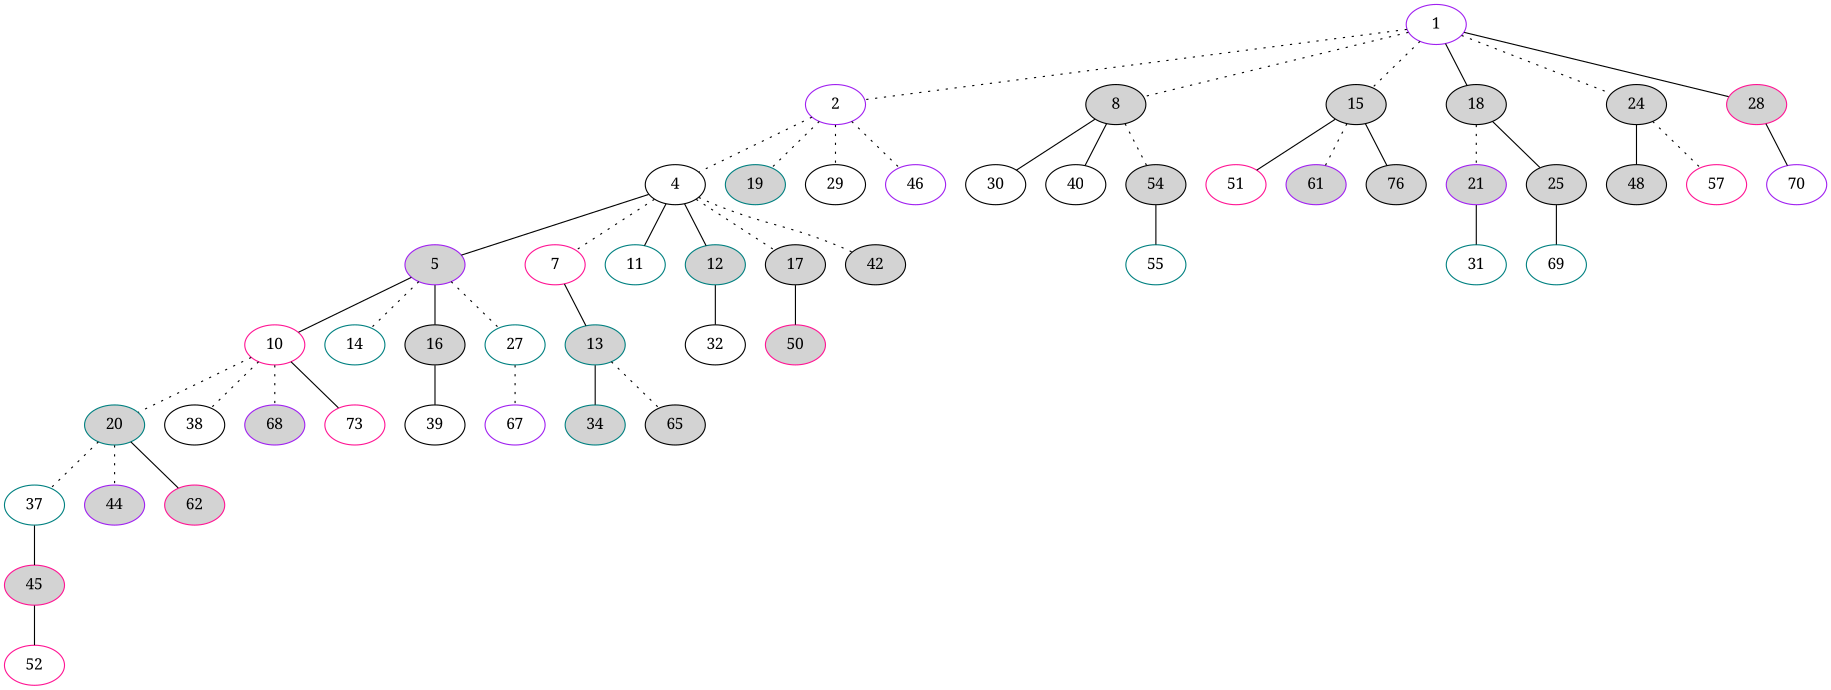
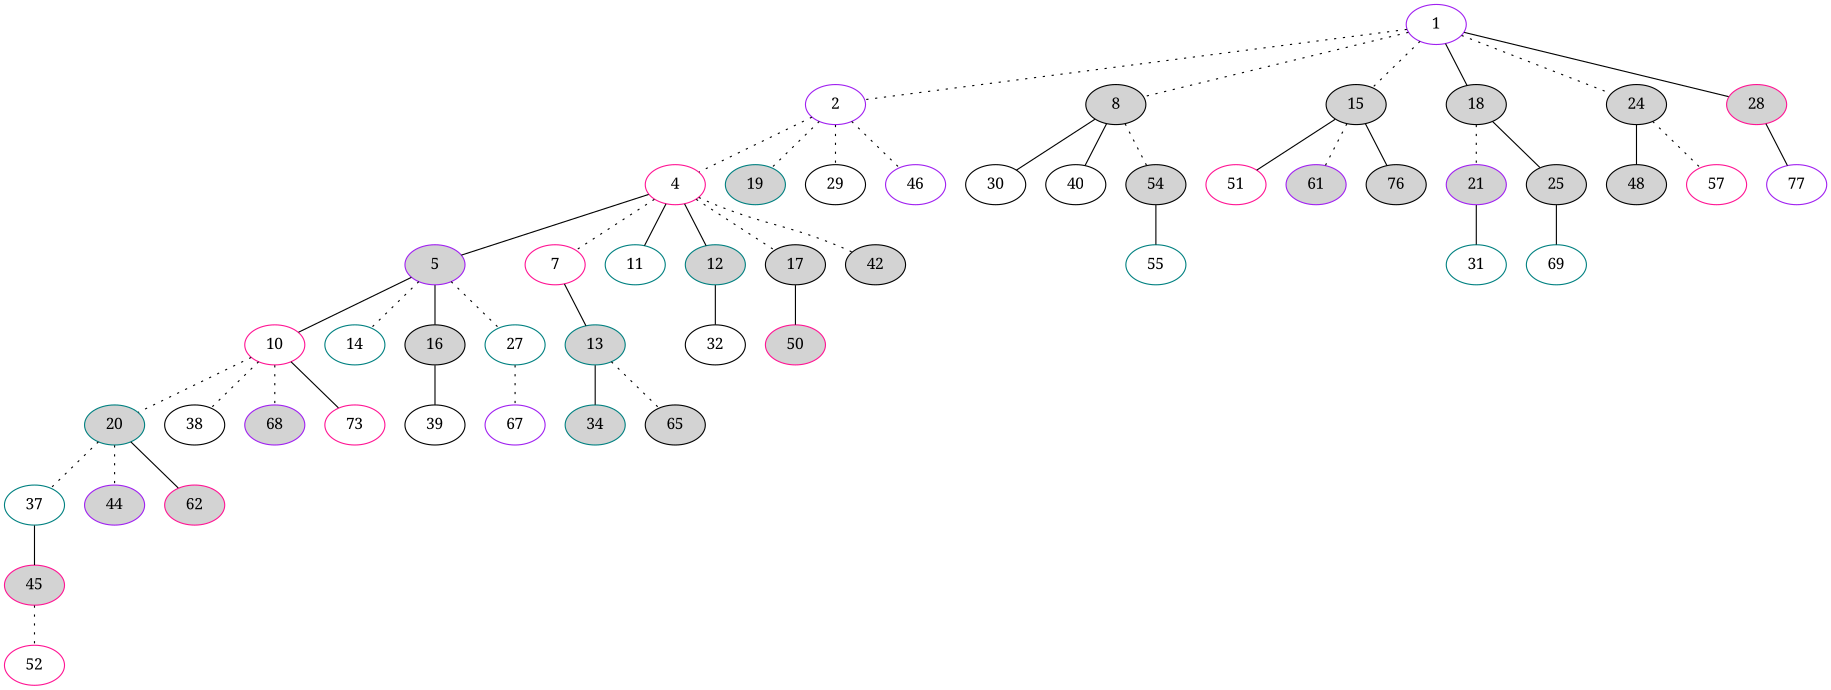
node "4": color black -> deeppink
node "70": label "70" -> "77"
edge "45" -- "52": style solid -> dotted
